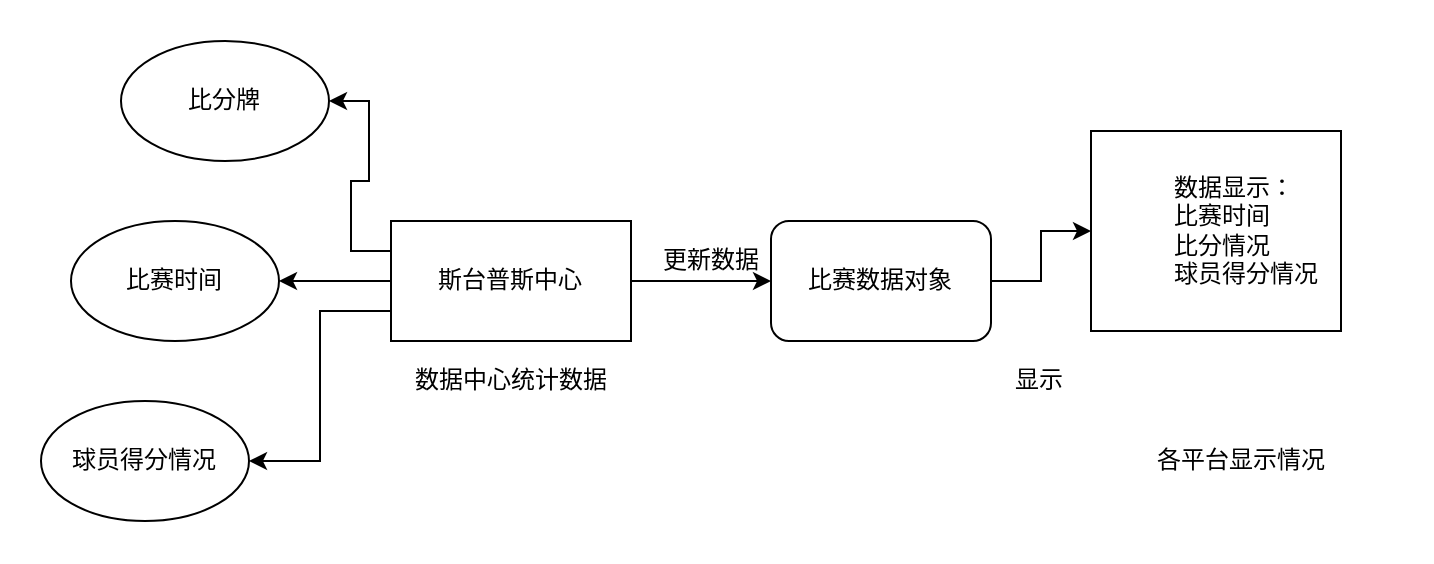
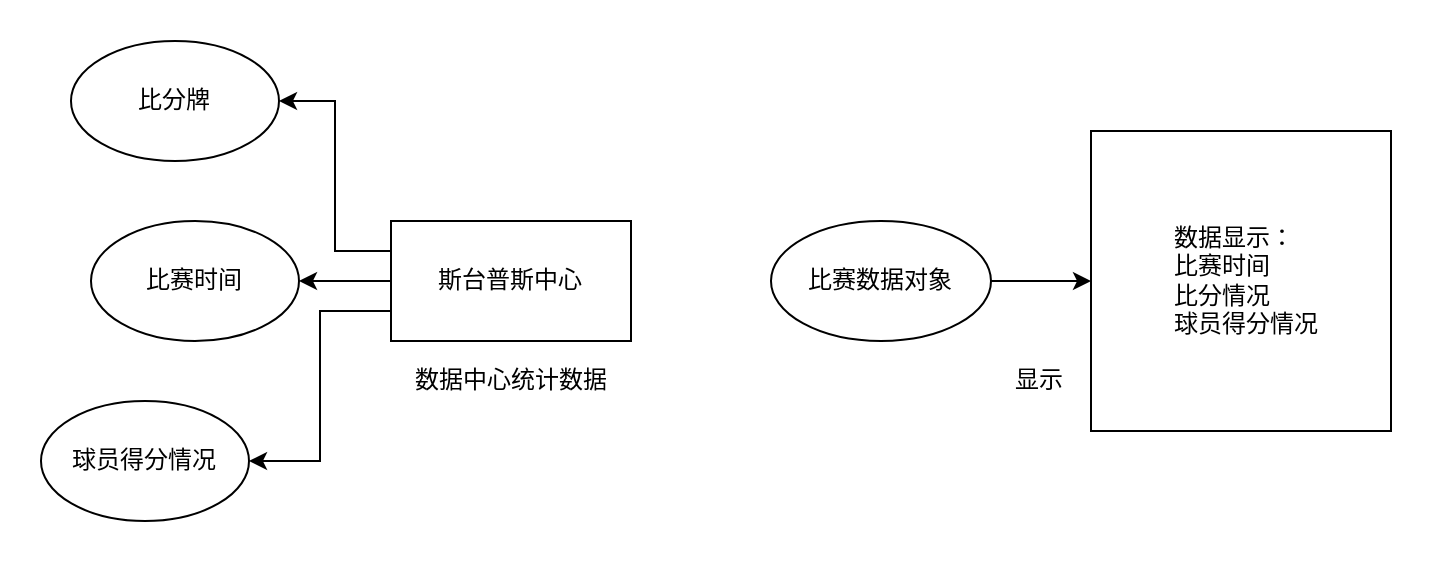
node "比分牌": moved (225, 101) -> (175, 101)
node "数据显示： 比赛时间 比分情况 球员得分情况": size 250x200 -> 300x300
node "更新数据": removed
node "比赛时间": moved (175, 281) -> (195, 281)
edge "斯台普斯中心" -> "比赛数据对象": removed
node "比赛数据对象": shape rounded rectangle -> ellipse
node "各平台显示情况": removed
